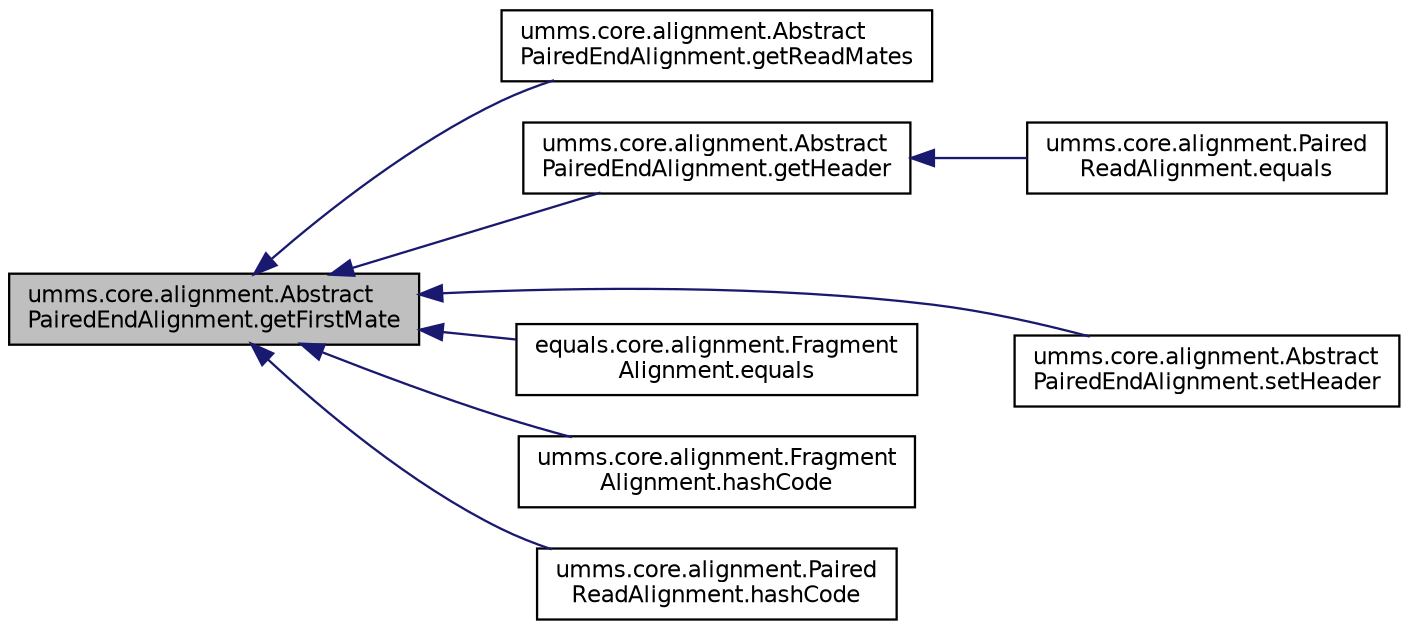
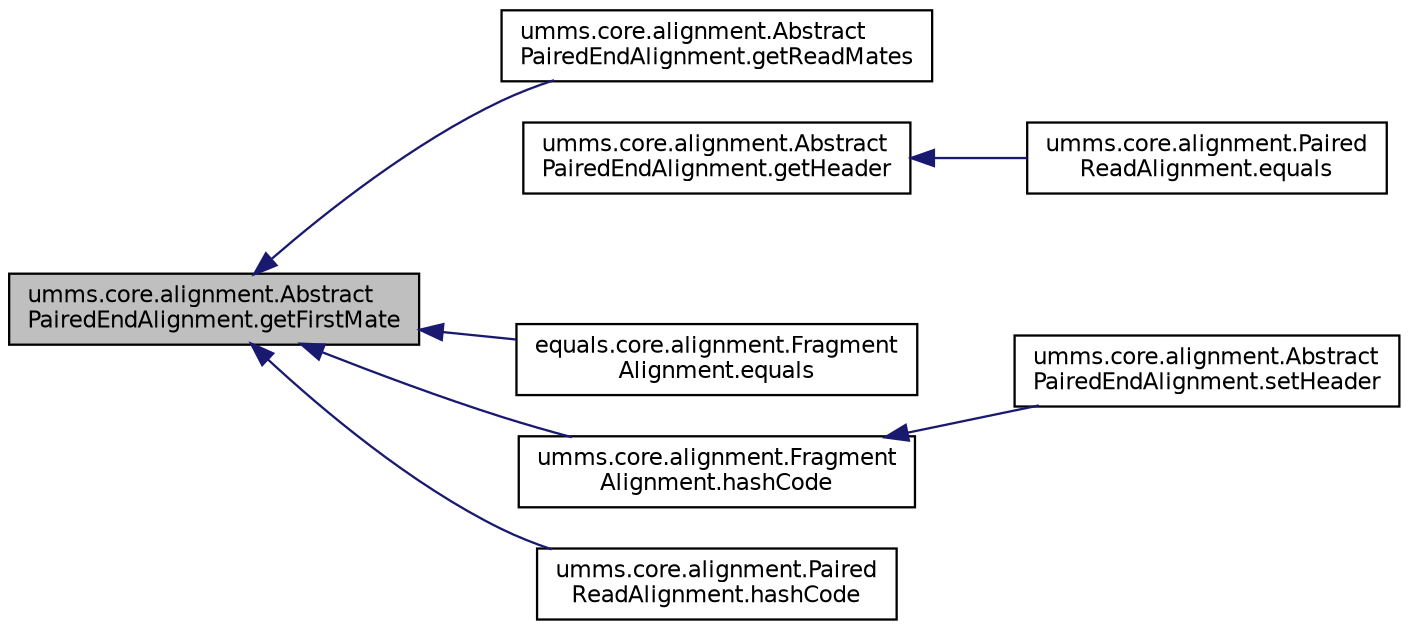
edge "umms.core.alignment.Abstract PairedEndAlignment.getHeader" -> "umms.core.alignment.Abstract PairedEndAlignment.getFirstMate": removed
edge "umms.core.alignment.Abstract PairedEndAlignment.setHeader" -> "umms.core.alignment.Abstract PairedEndAlignment.getFirstMate": now "umms.core.alignment.Abstract PairedEndAlignment.setHeader" -> "umms.core.alignment.Fragment Alignment.hashCode"
